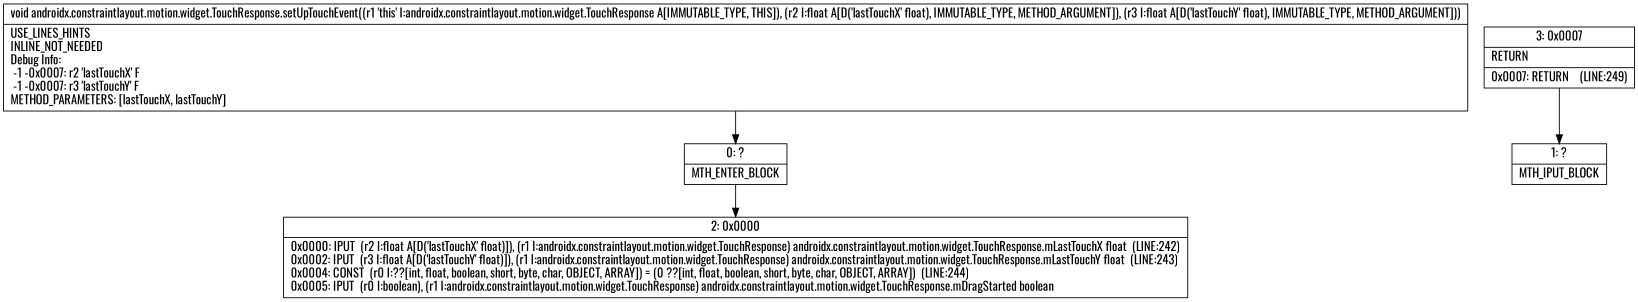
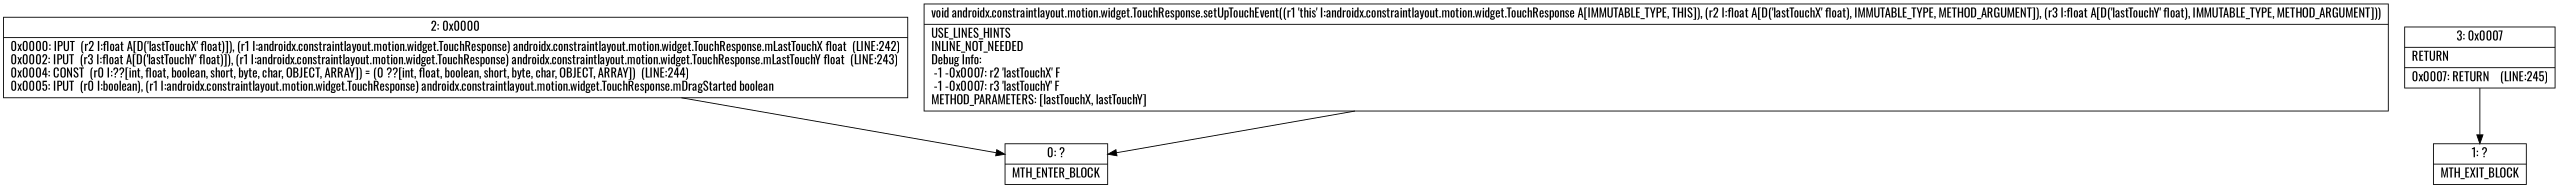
node "3: 0x0007": text "0x0007: RETURN    (LINE:249)" -> "0x0007: RETURN    (LINE:245)"
node "1: ?": text "MTH_IPUT_BLOCK" -> "MTH_EXIT_BLOCK"
edge "0: ?" -> "2: 0x0000": reversed
